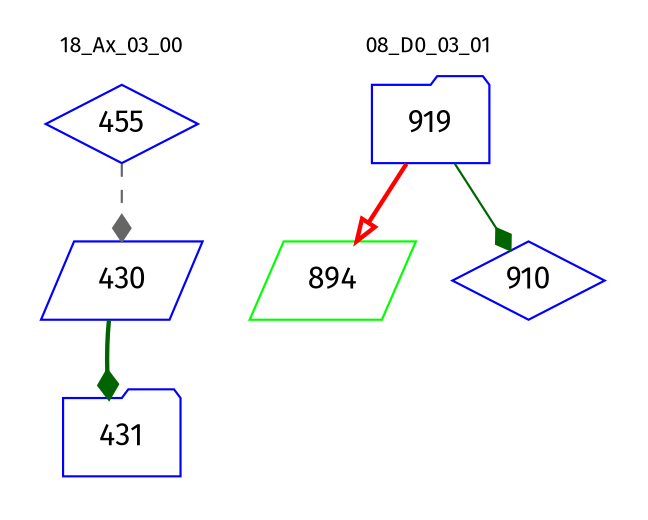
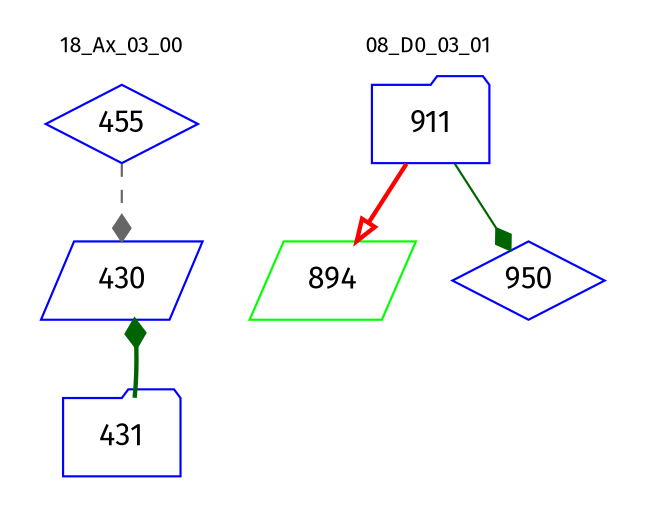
node "919": label "919" -> "911"
node "910": label "910" -> "950"
edge "430" -> "431": reversed
